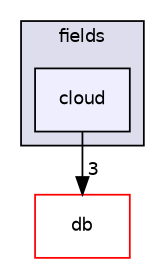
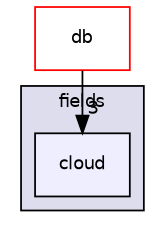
edge "cloud" -> "db": reversed
